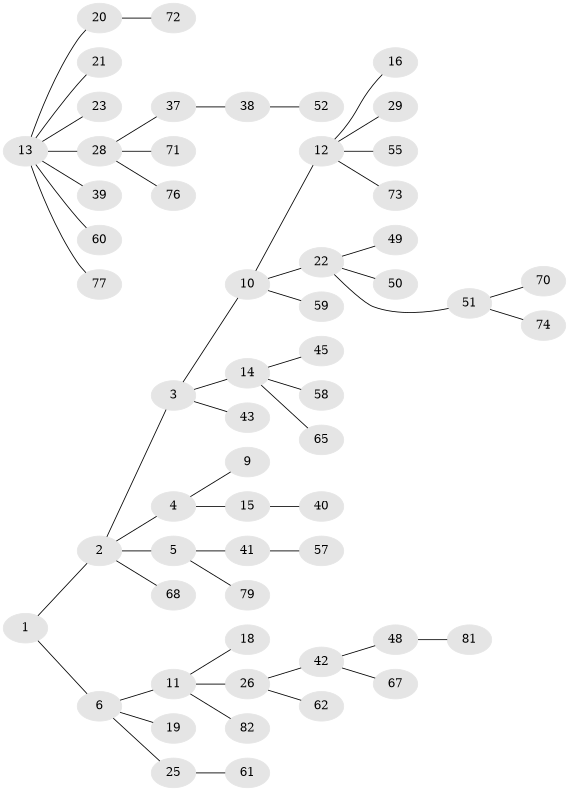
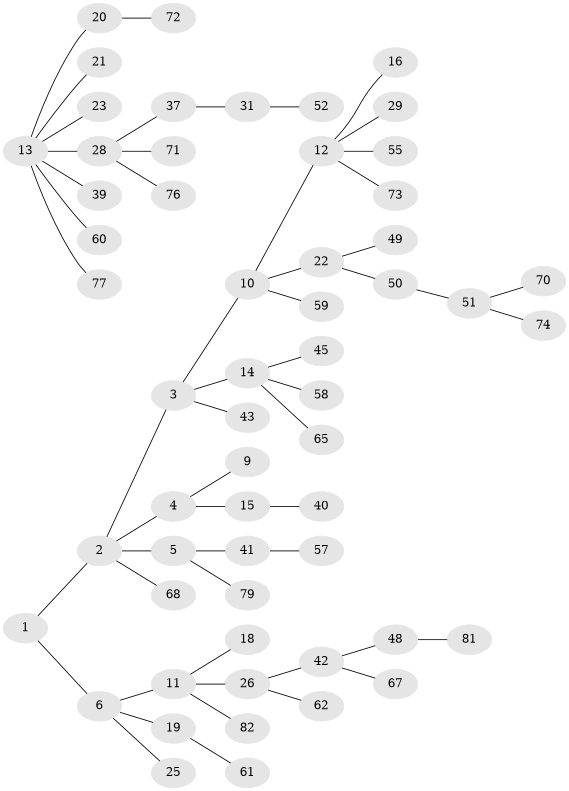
node "38": label "38" -> "31"
edge "22" -- "51": now "50" -- "51"
edge "25" -- "61": now "19" -- "61"
